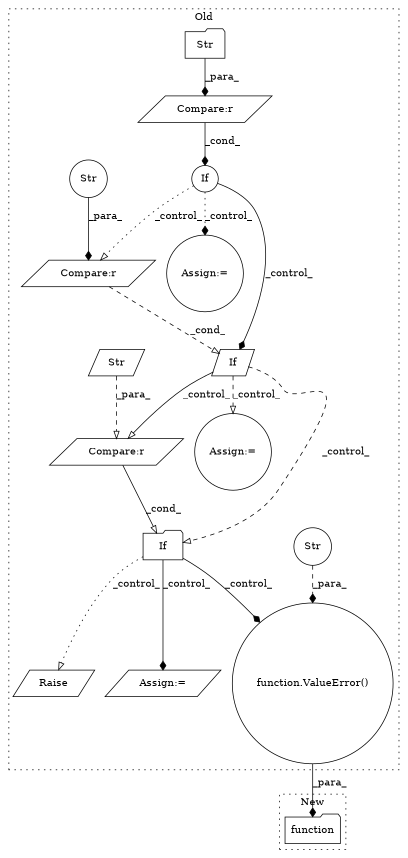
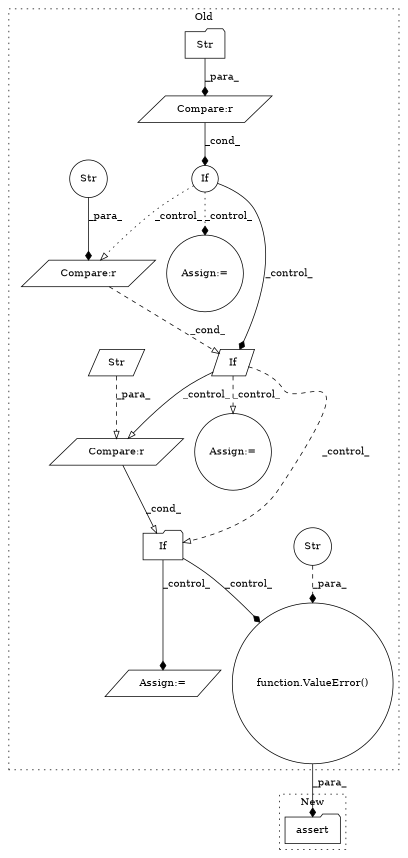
node "Raise": removed
node "function": label "function" -> "assert"
